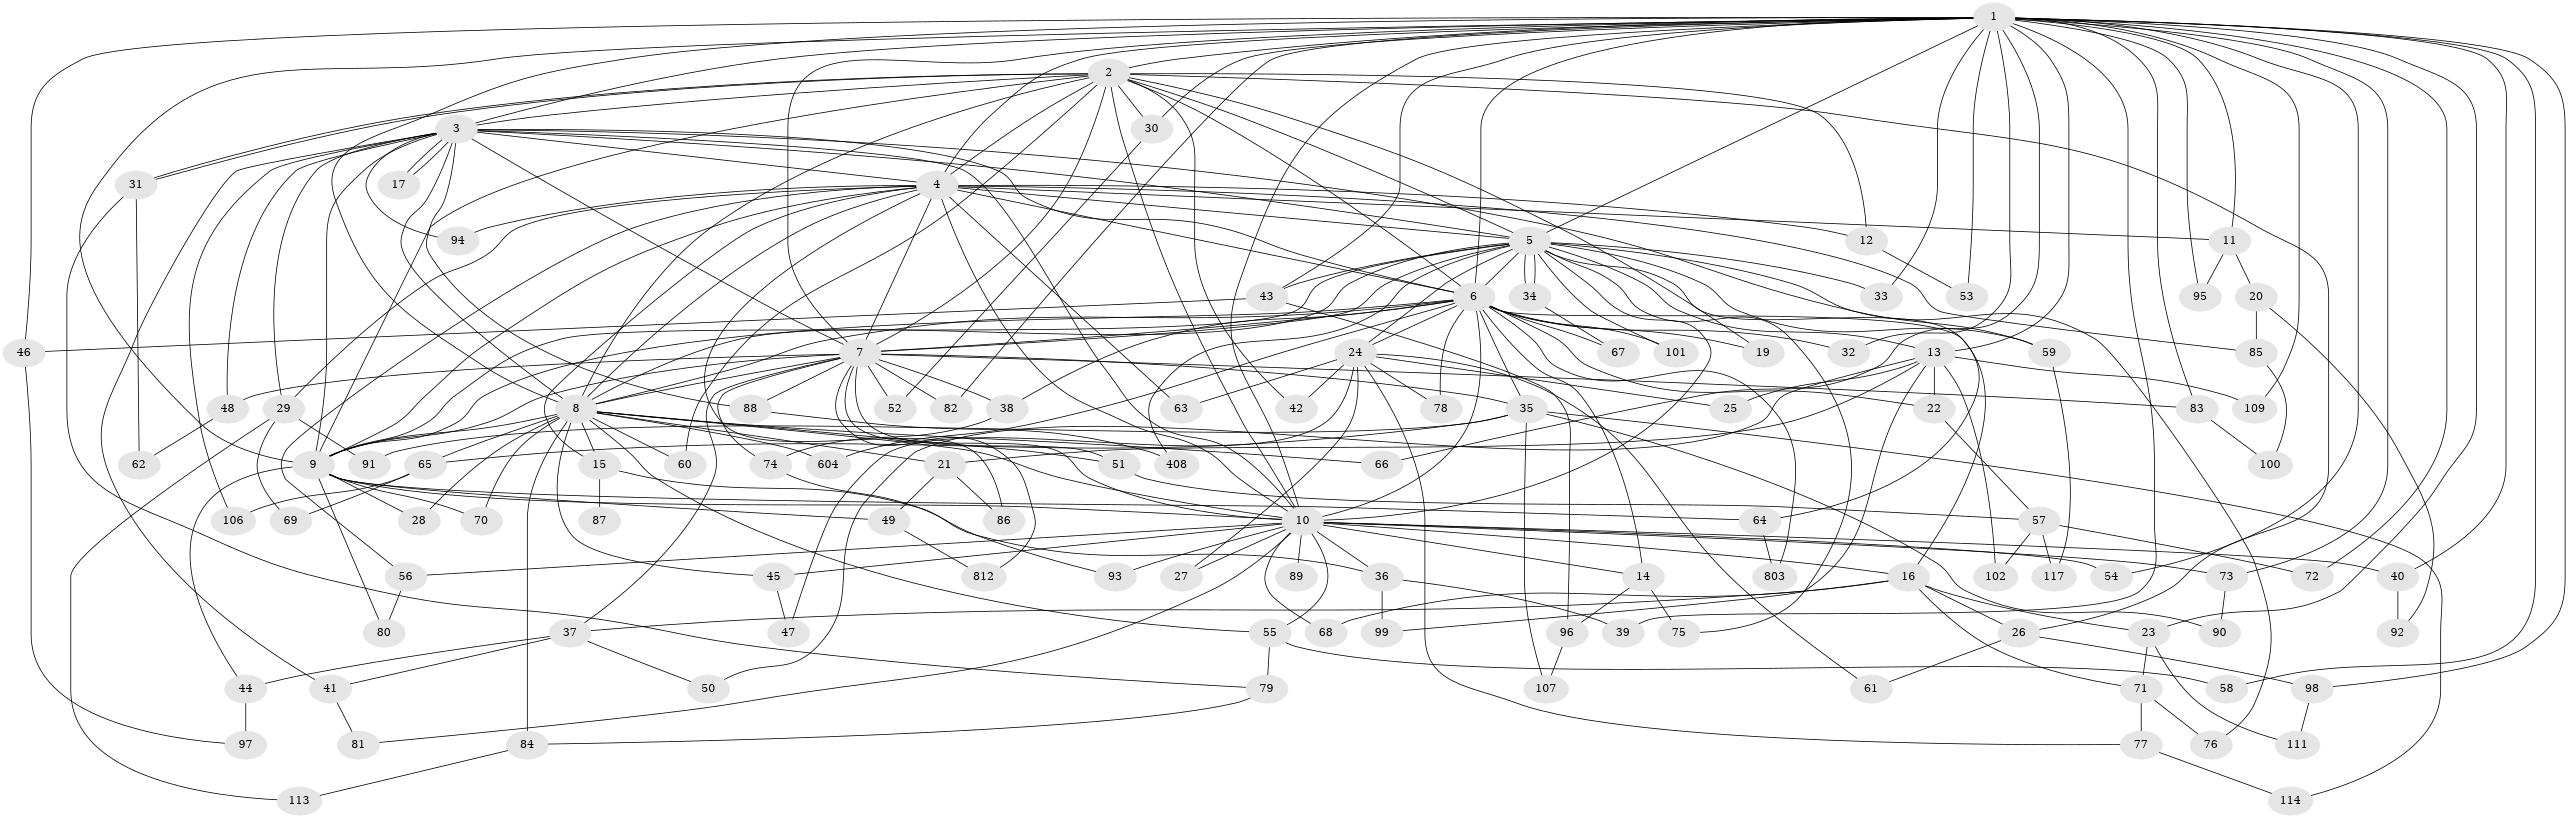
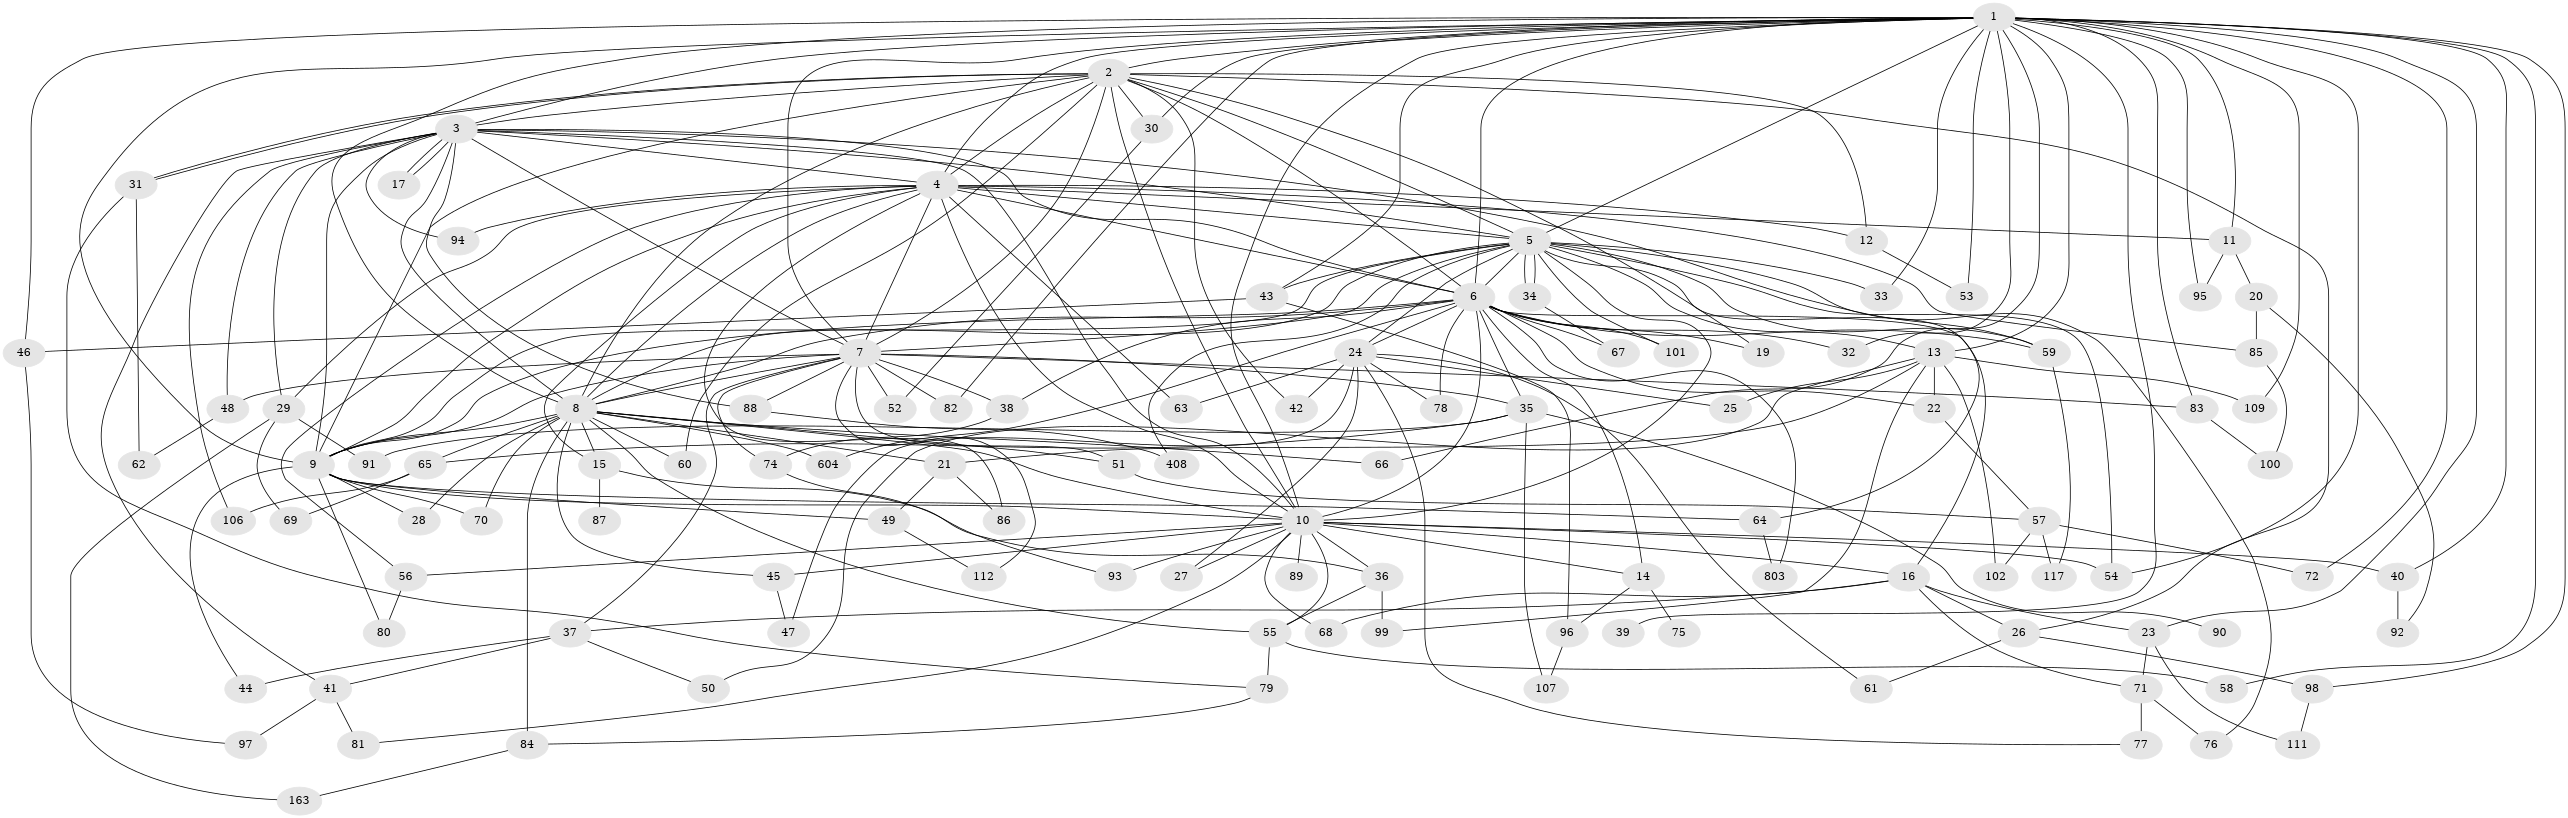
edge "6" -- "7": now "6" -- "59"
edge "5" -- "75": now "5" -- "54"
edge "7" -- "10": removed
node "812": label "812" -> "112"
node "73": removed
edge "36" -- "39": now "36" -- "55"
edge "44" -- "97": now "41" -- "97"
node "113": label "113" -> "163"
node "114": removed
